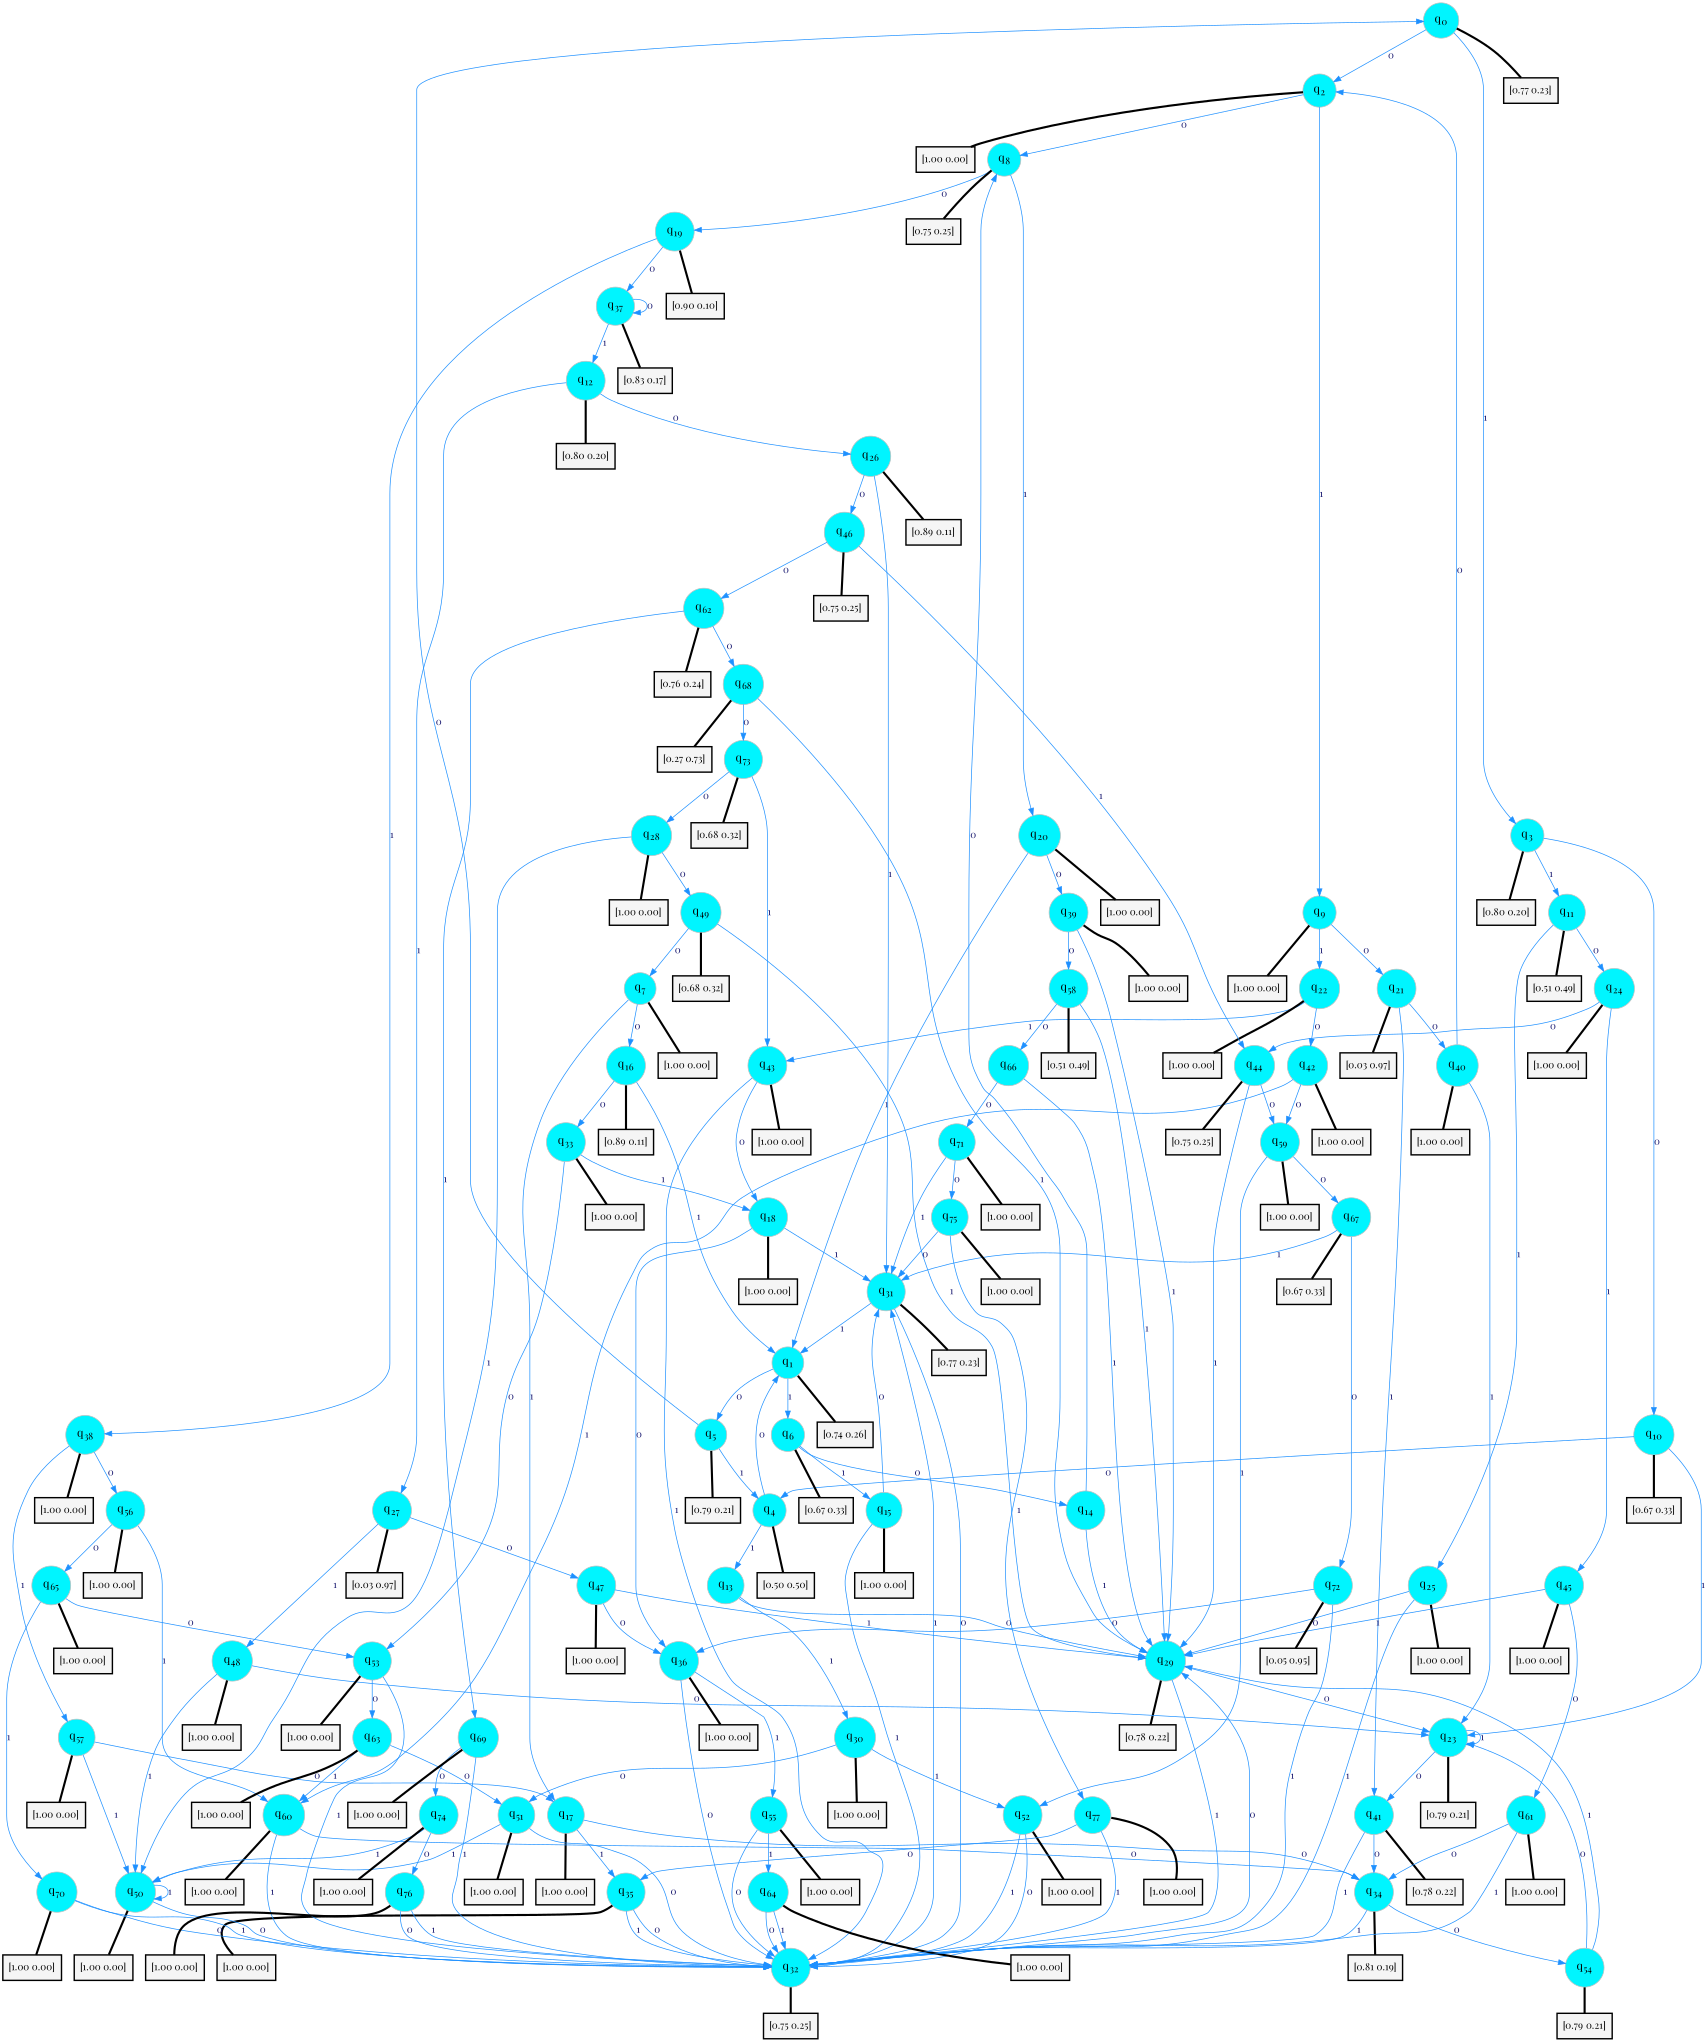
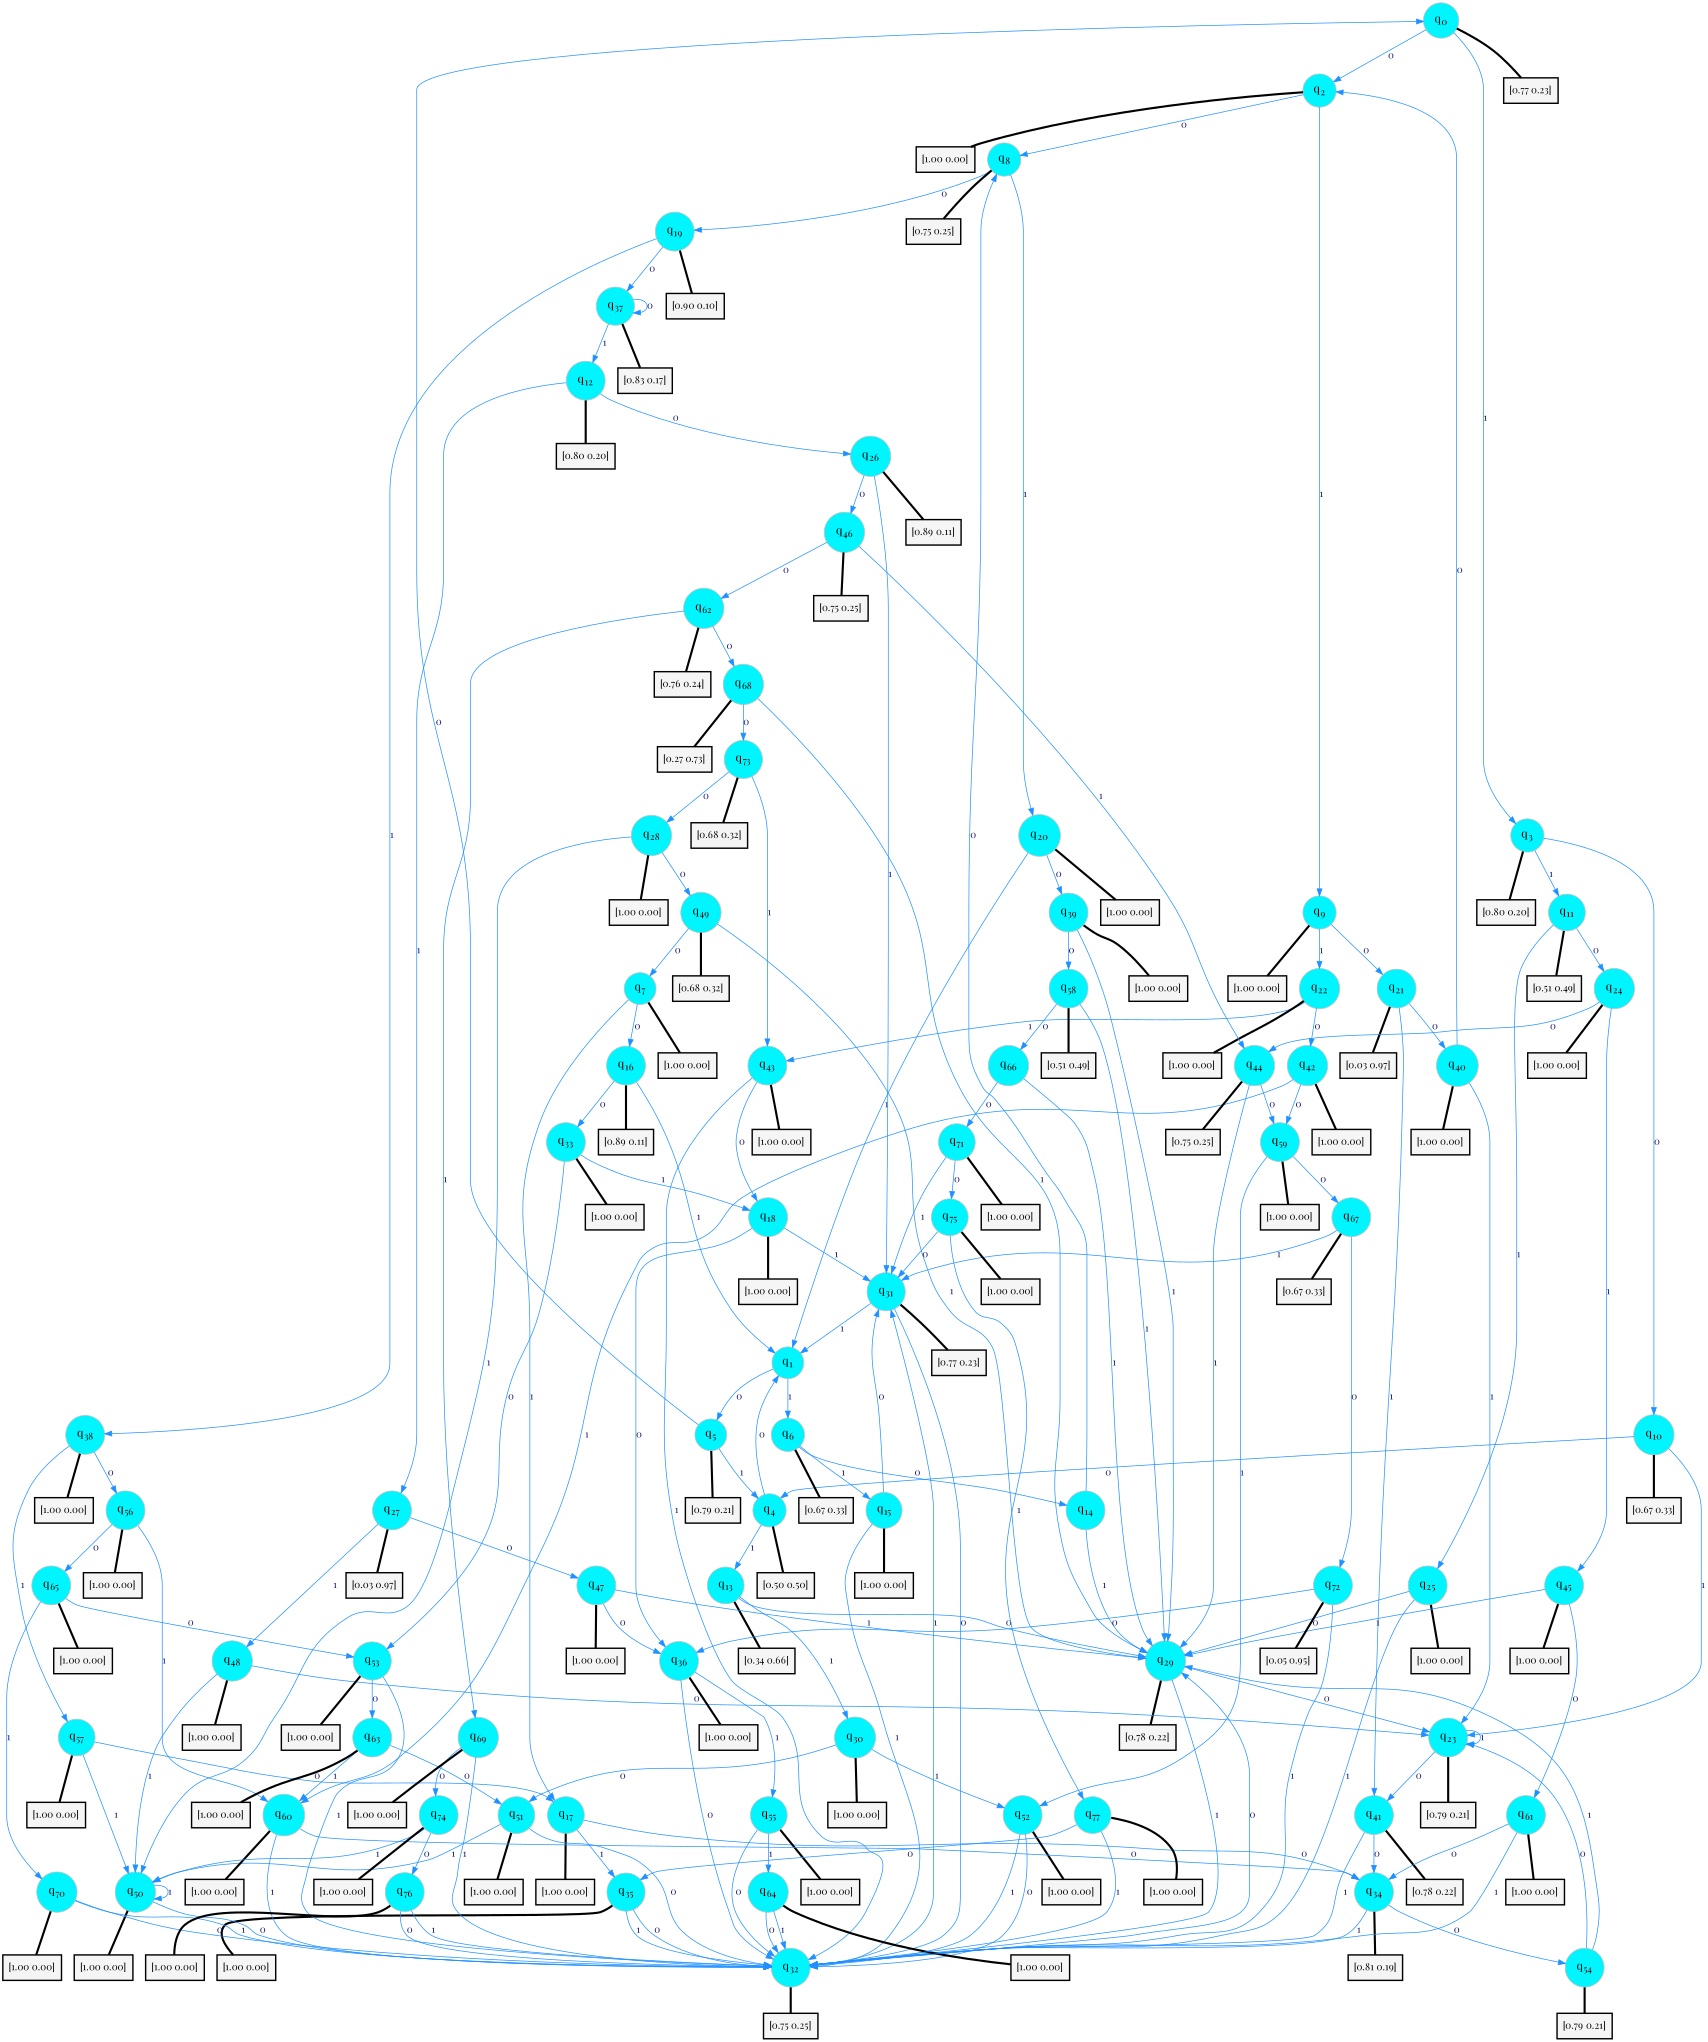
node "[0.74 0.26]": removed
node "[0.34 0.66]": added
